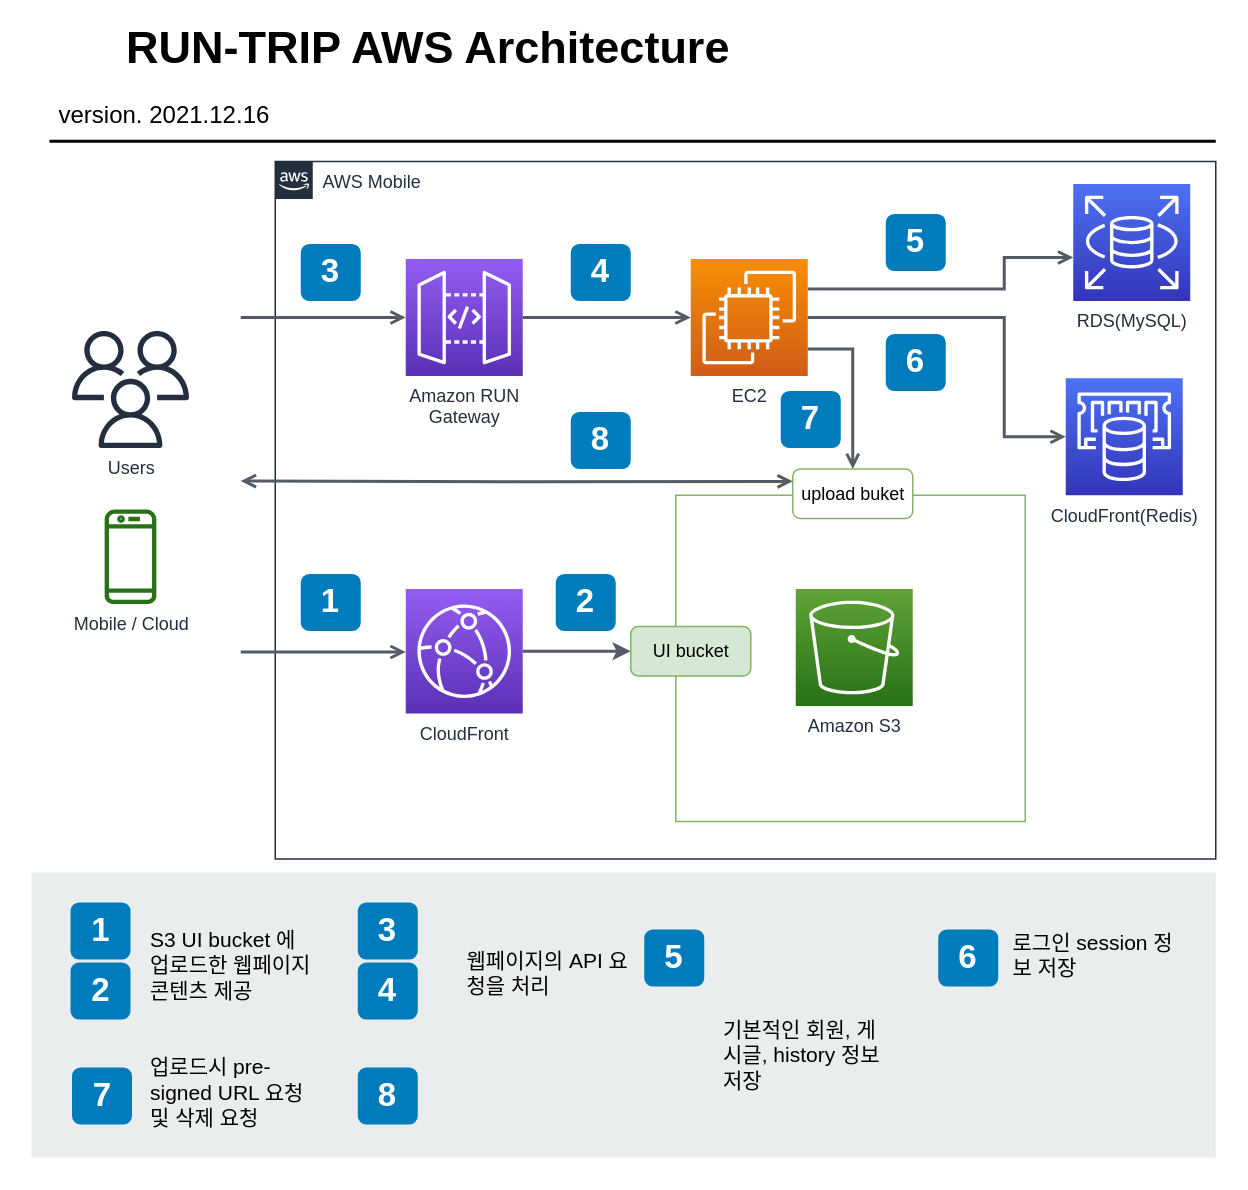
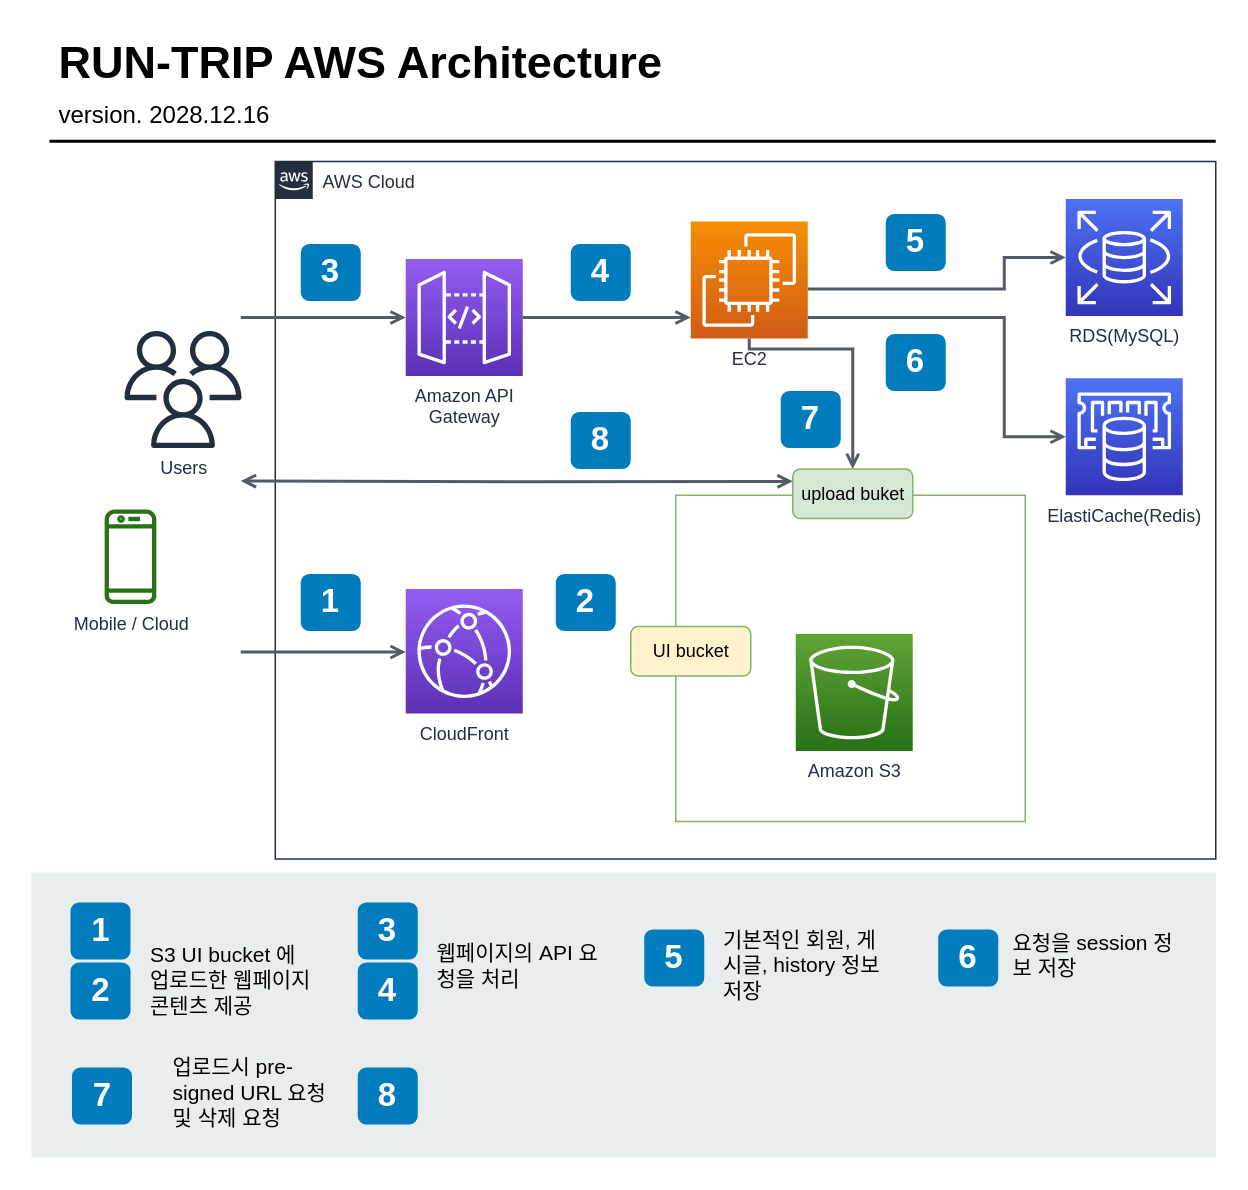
node "RUN-TRIP AWS Architecture": moved (438, 47) -> (371, 62)
node "version. 2021.12.16": label "version. 2021.12.16" -> "version. 2028.12.16"
node "AWS Mobile": label "AWS Mobile" -> "AWS Cloud"
node "RDS(MySQL)": moved (1132, 242) -> (1124, 257)
node "EC2": moved (749, 317) -> (749, 280)
node "Users": moved (131, 389) -> (183, 389)
node "Amazon RUN Gateway": label "Amazon RUN Gateway" -> "Amazon API Gateway"
node "upload buket": fillcolor #ffffff -> #d5e8d4
node "CloudFront(Redis)": label "CloudFront(Redis)" -> "ElastiCache(Redis)"
node "Amazon S3": moved (854, 647) -> (854, 692)
edge "CloudFront" -> "UI bucket": removed
node "UI bucket": fillcolor #d5e8d4 -> #fff2cc
node "로그인 session 정보 저장": label "로그인 session 정보 저장" -> "요청을 session 정보 저장"
node "S3 UI bucket 에 업로드한 웹페이지 콘텐츠 제공": moved (230, 968) -> (230, 983)
node "웹페이지의 API 요청을 처리": moved (547, 976) -> (517, 968)
node "기본적인 회원, 게시글, history 정보 저장": moved (803, 1058) -> (803, 968)
node "업로드시 pre-signed URL 요청 및 삭제 요청": moved (230, 1096) -> (253, 1096)
